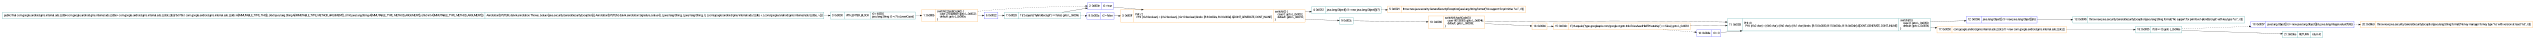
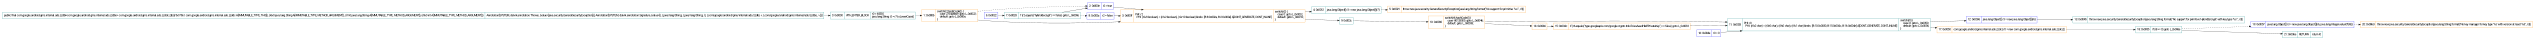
edge "1: 0x000b" -> "6: 0x0022": now "1: 0x000b" -> "3: 0x000f"
edge "15: 0x004c" -> "16: 0x004e": removed
